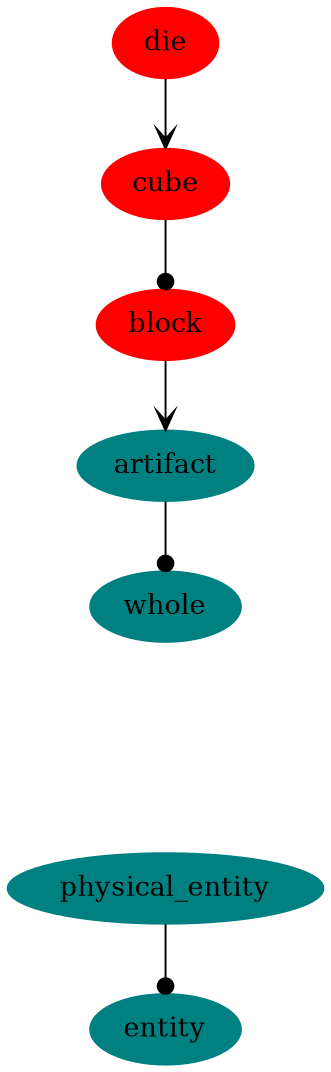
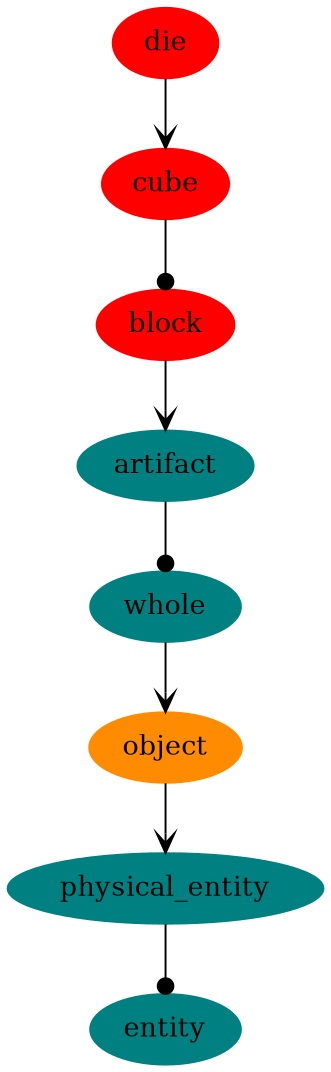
node "object": added
